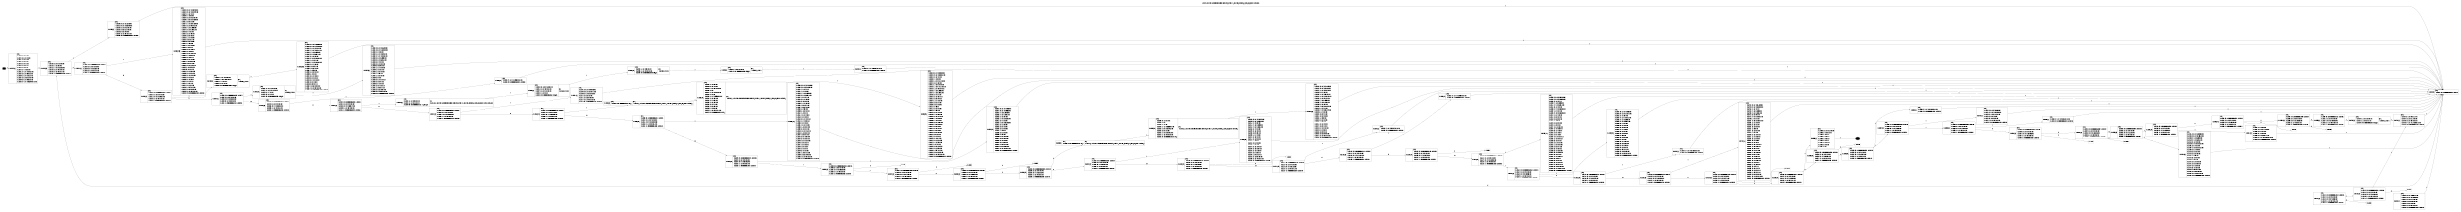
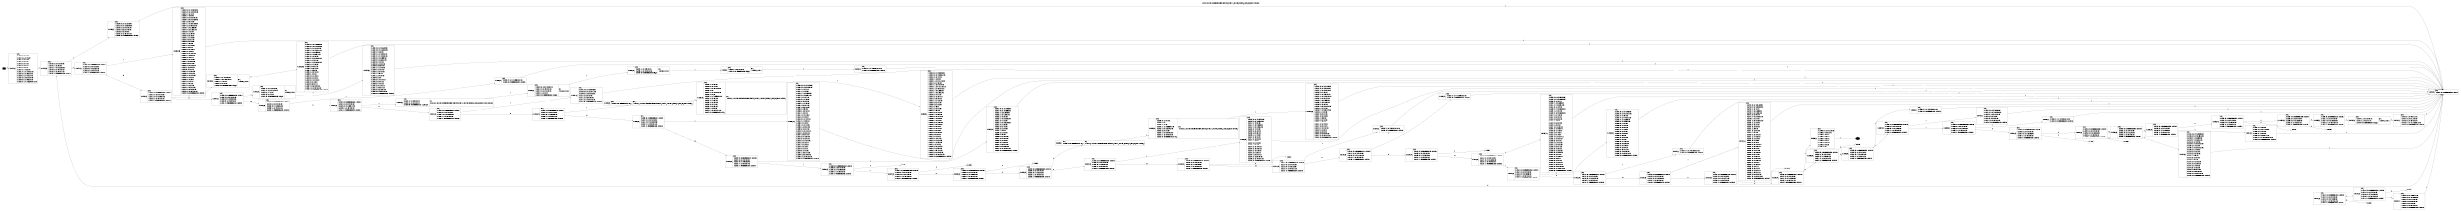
edge "0x401631 [25]" -> "0x4017aa [21]": now "0x401631 [25]" -> "0x401c18 [27]"
